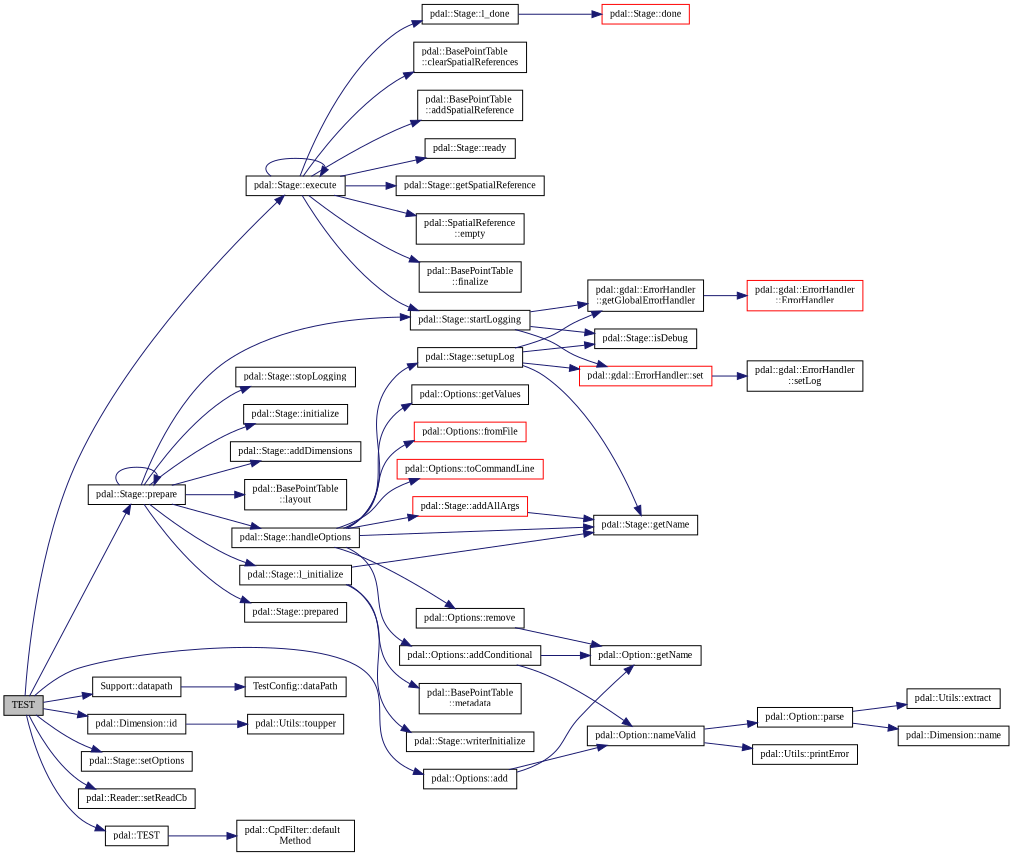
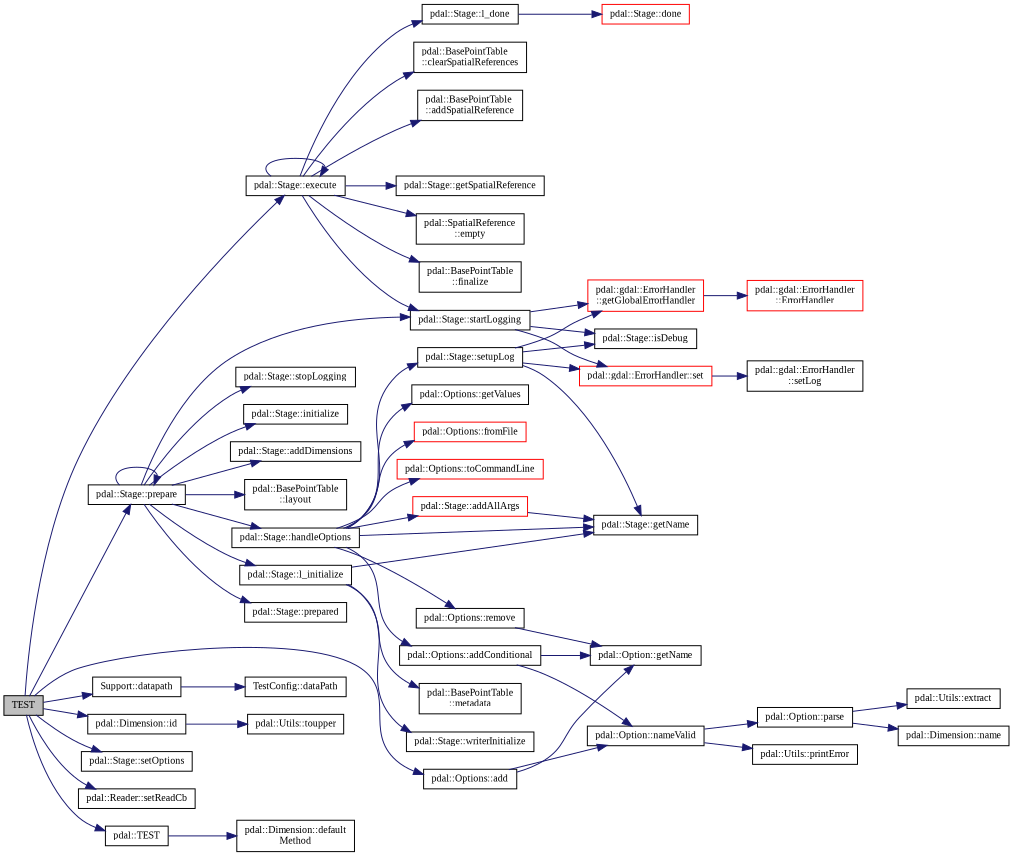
node "pdal::Stage::ready": removed
node "pdal::gdal::ErrorHandler ::getGlobalErrorHandler": color black -> red
node "pdal::CpdFilter::default Method": label "pdal::CpdFilter::default Method" -> "pdal::Dimension::default Method"
